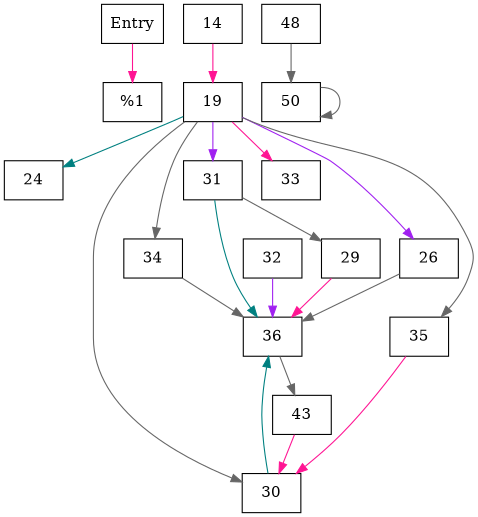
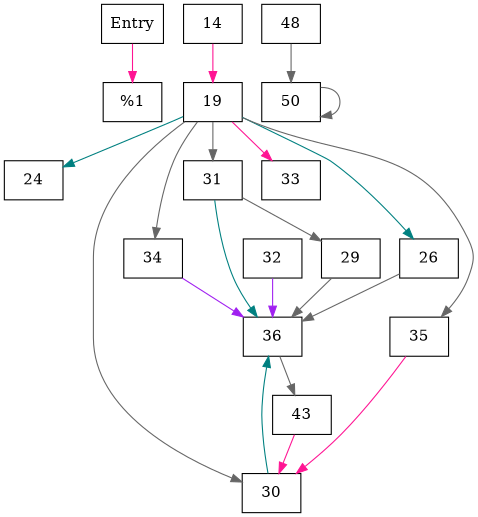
edge "19" -> "31": color purple -> gray40
edge "19" -> "26": color purple -> teal
edge "29" -> "36": color deeppink -> gray40
edge "34" -> "36": color gray40 -> purple
